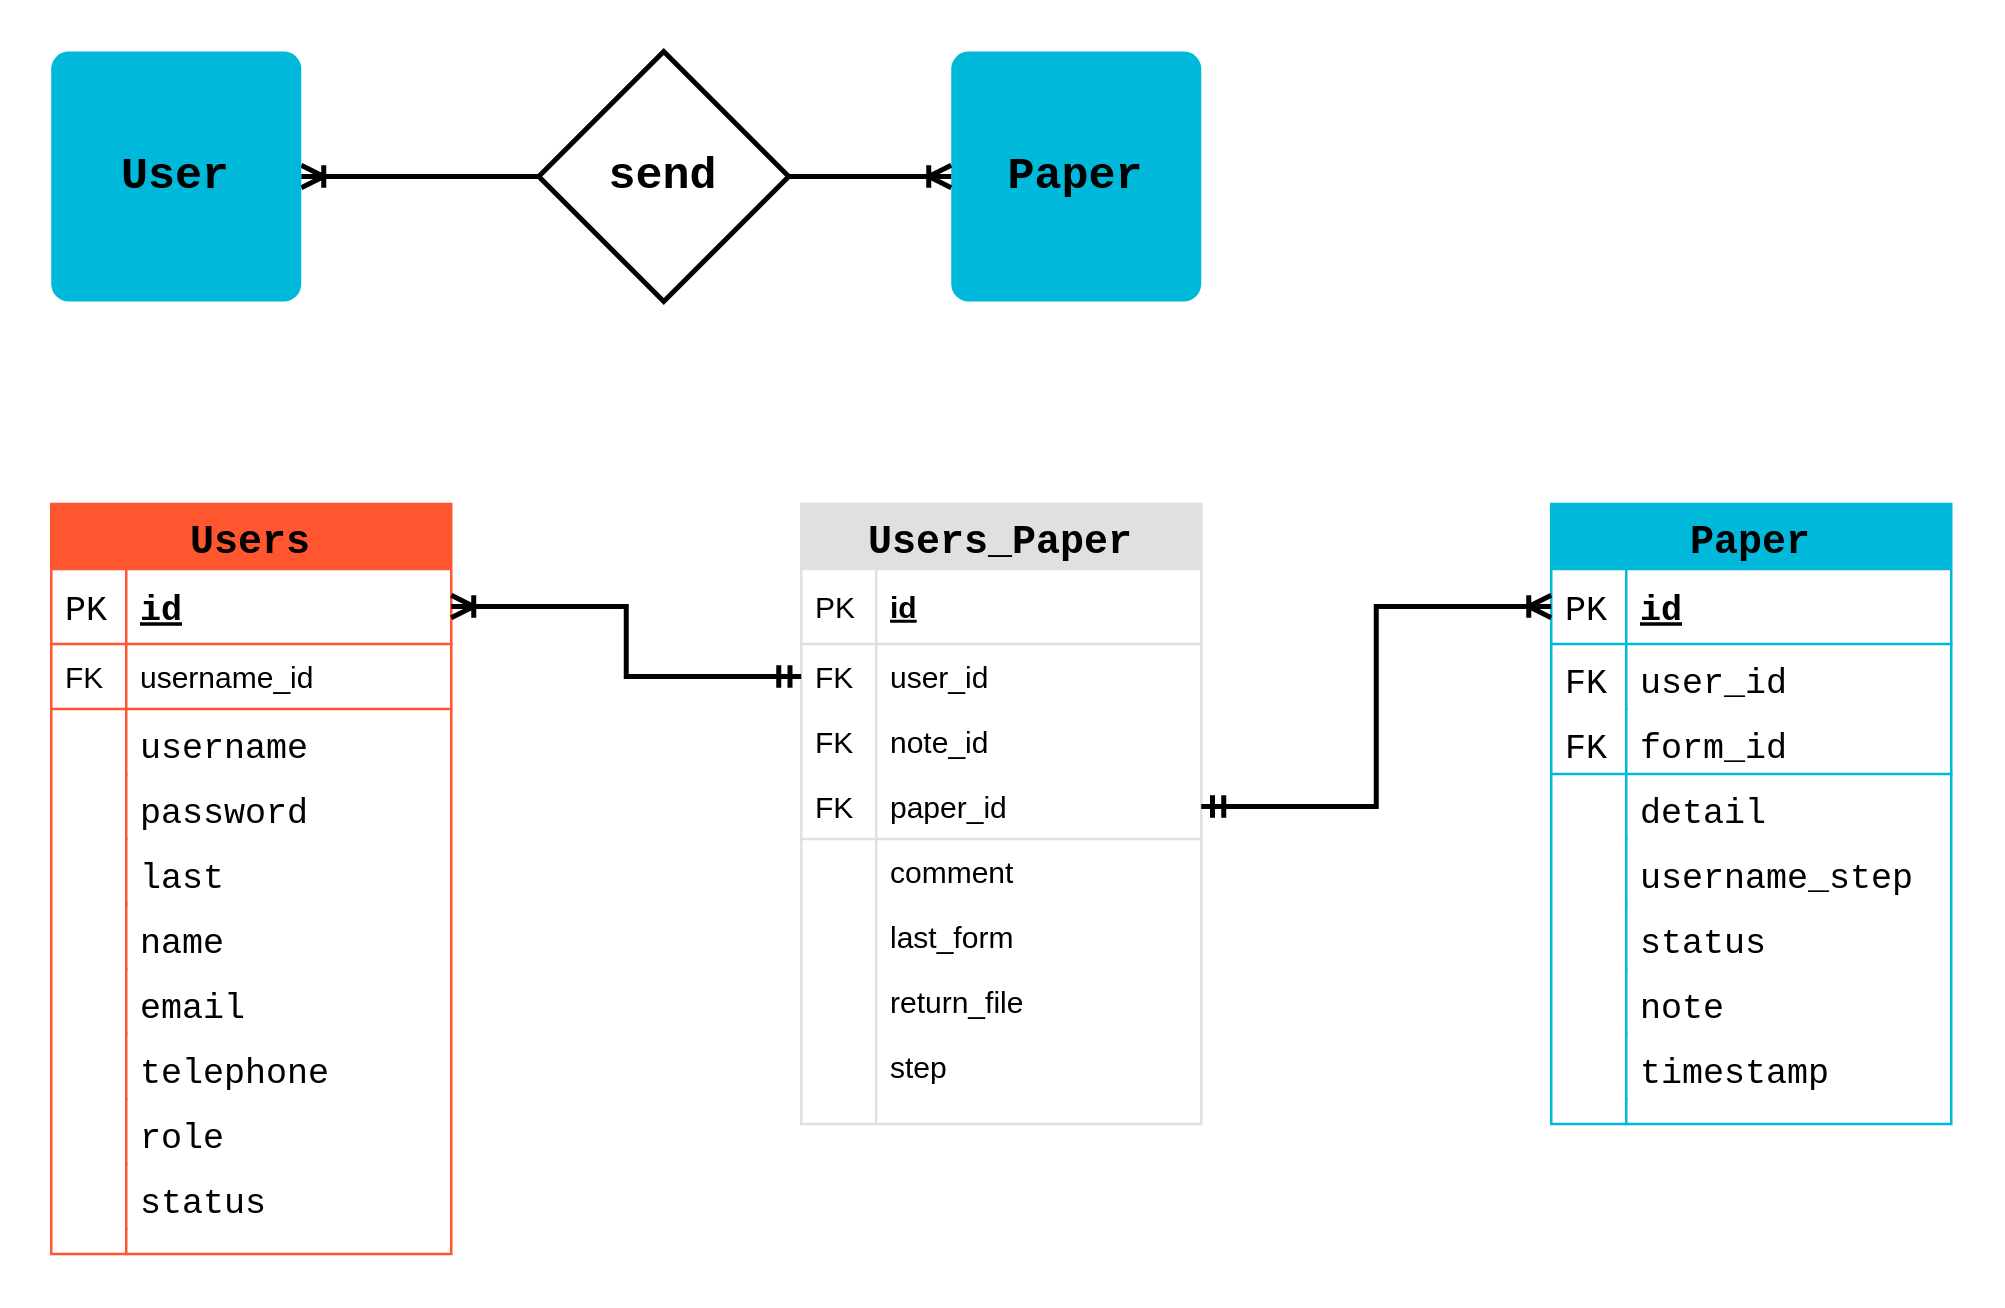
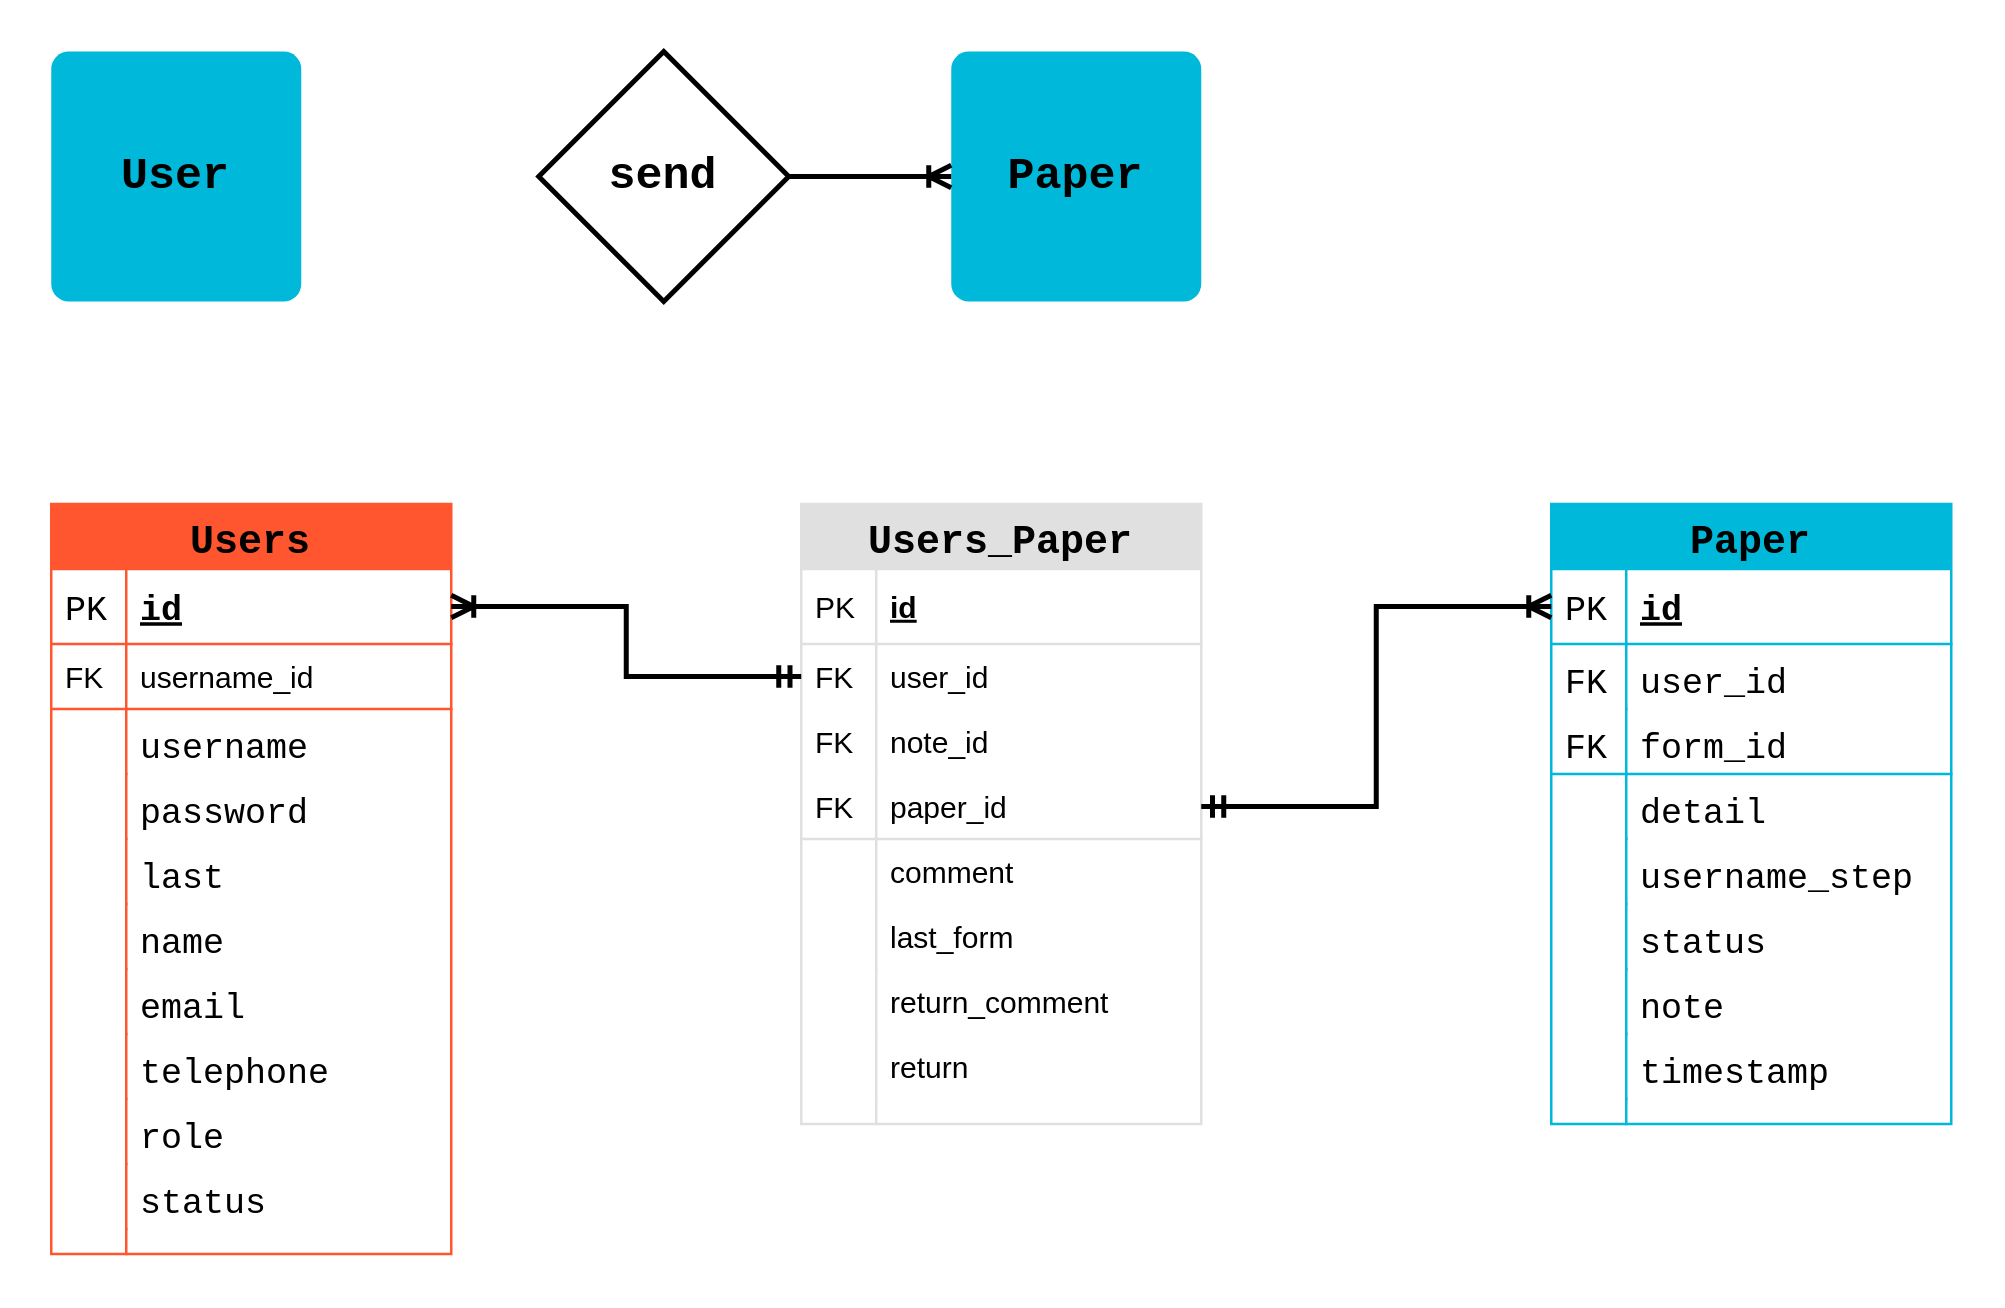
edge "send" -> "User": removed
node "return_file": label "return_file" -> "return_comment"
node "step": label "step" -> "return"
